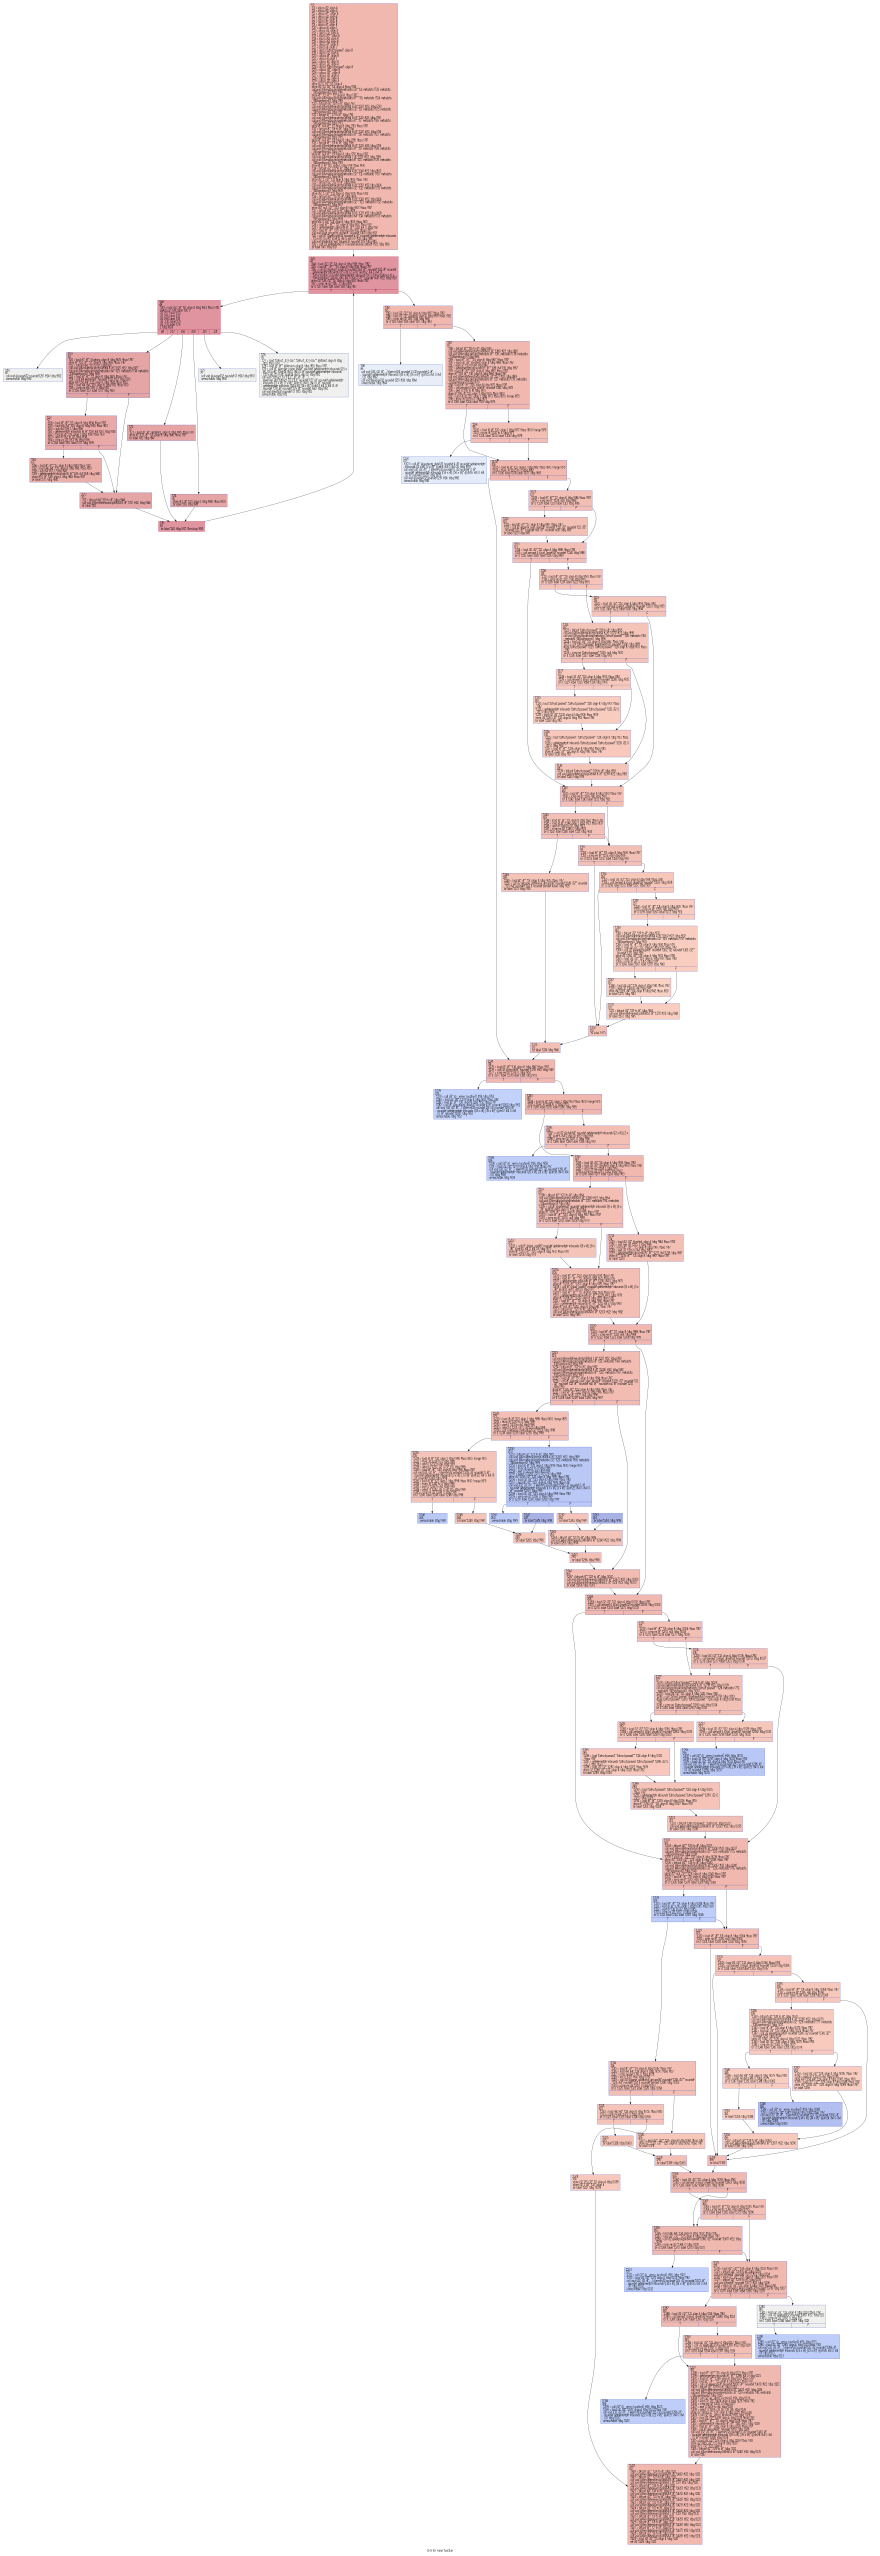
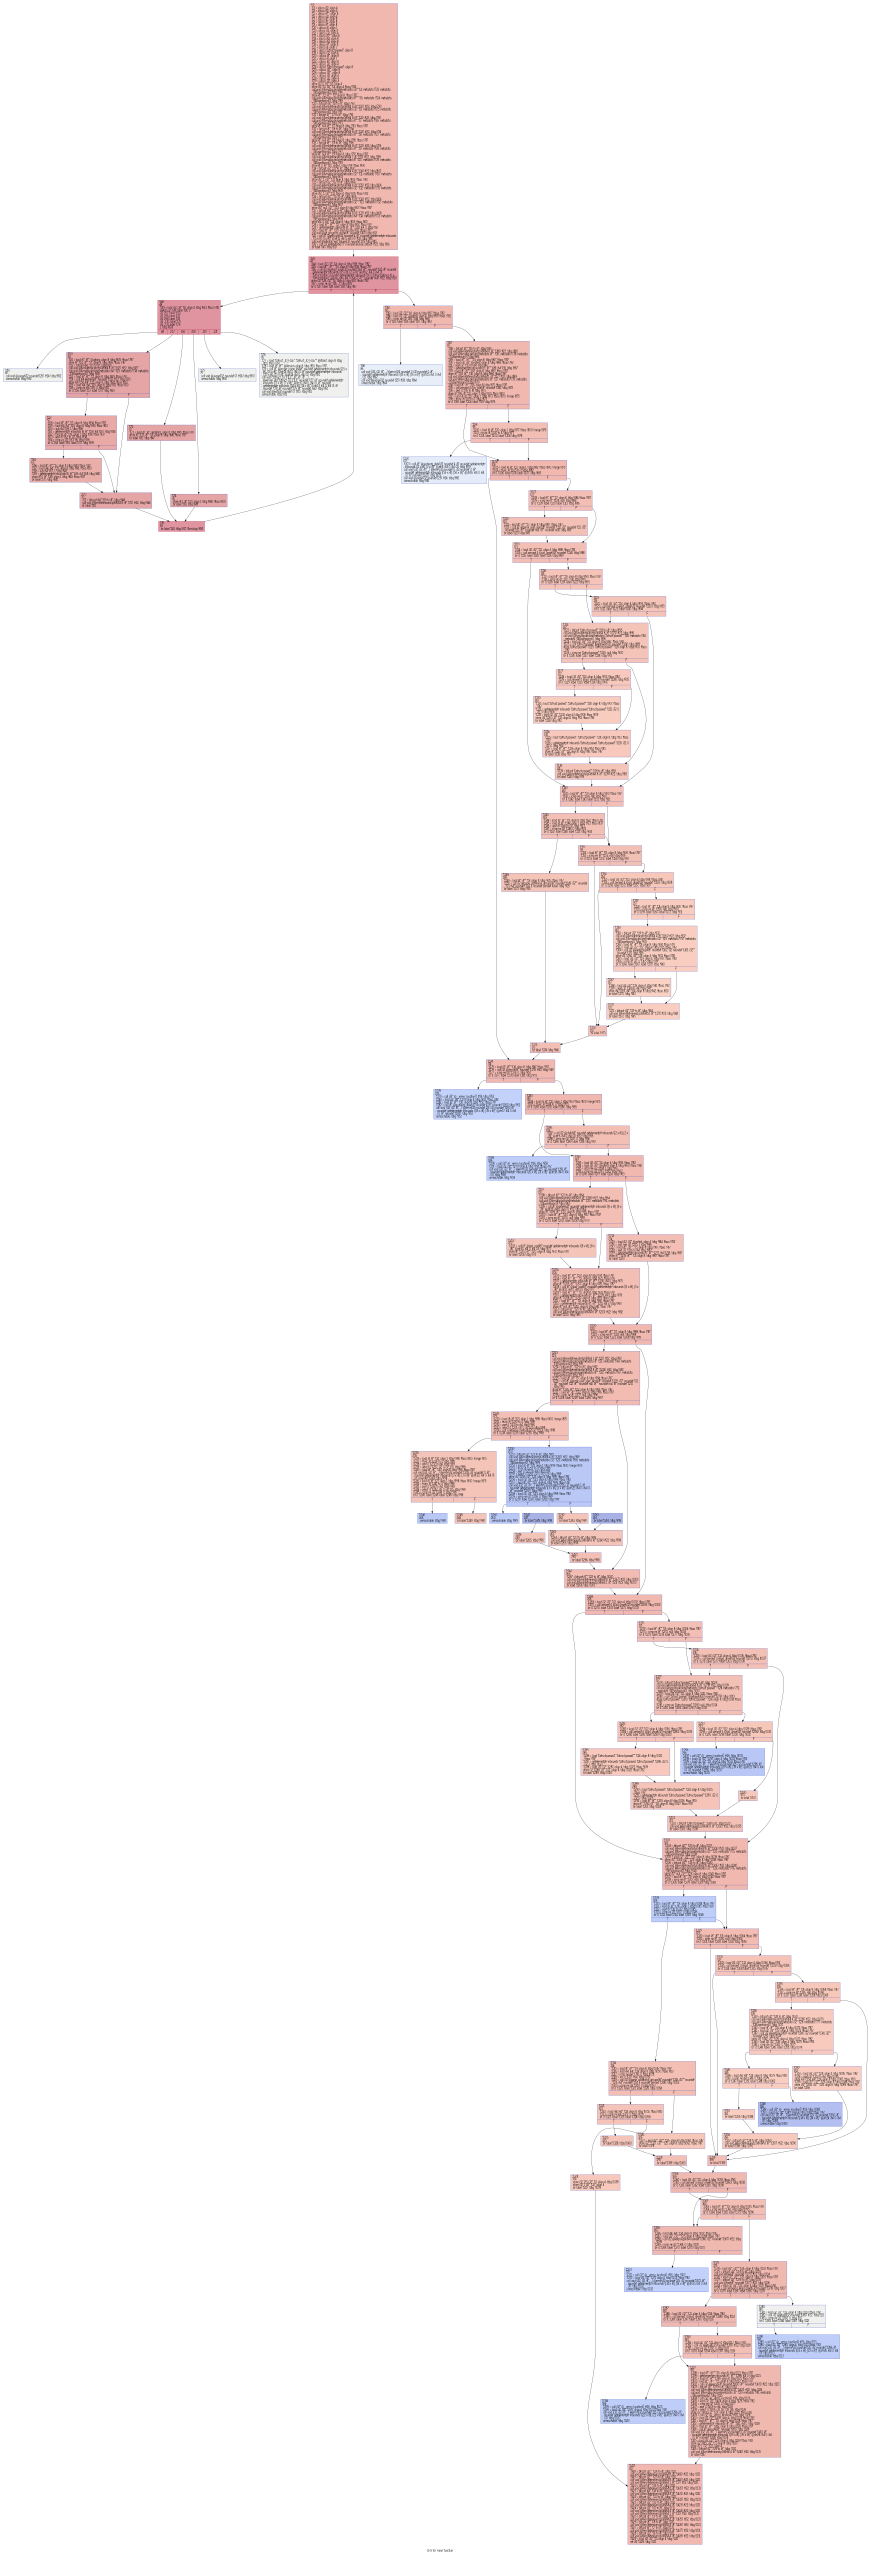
edge "%248:" -> "%249:": removed
node "%300:": added
edge "%365:" -> "%373:": removed
